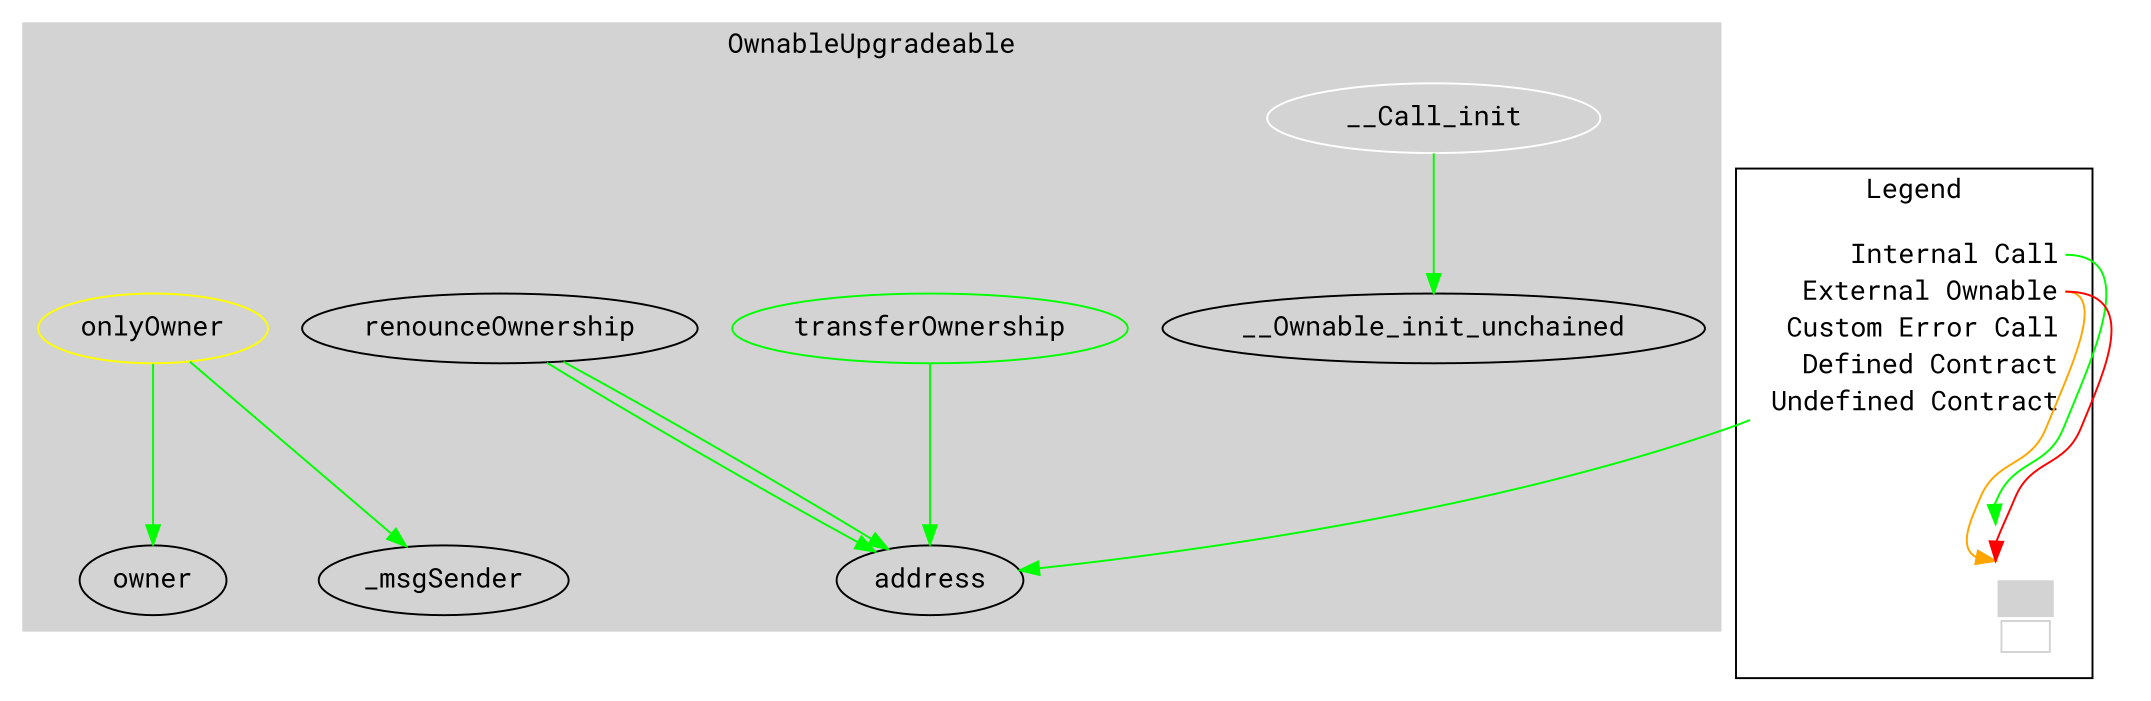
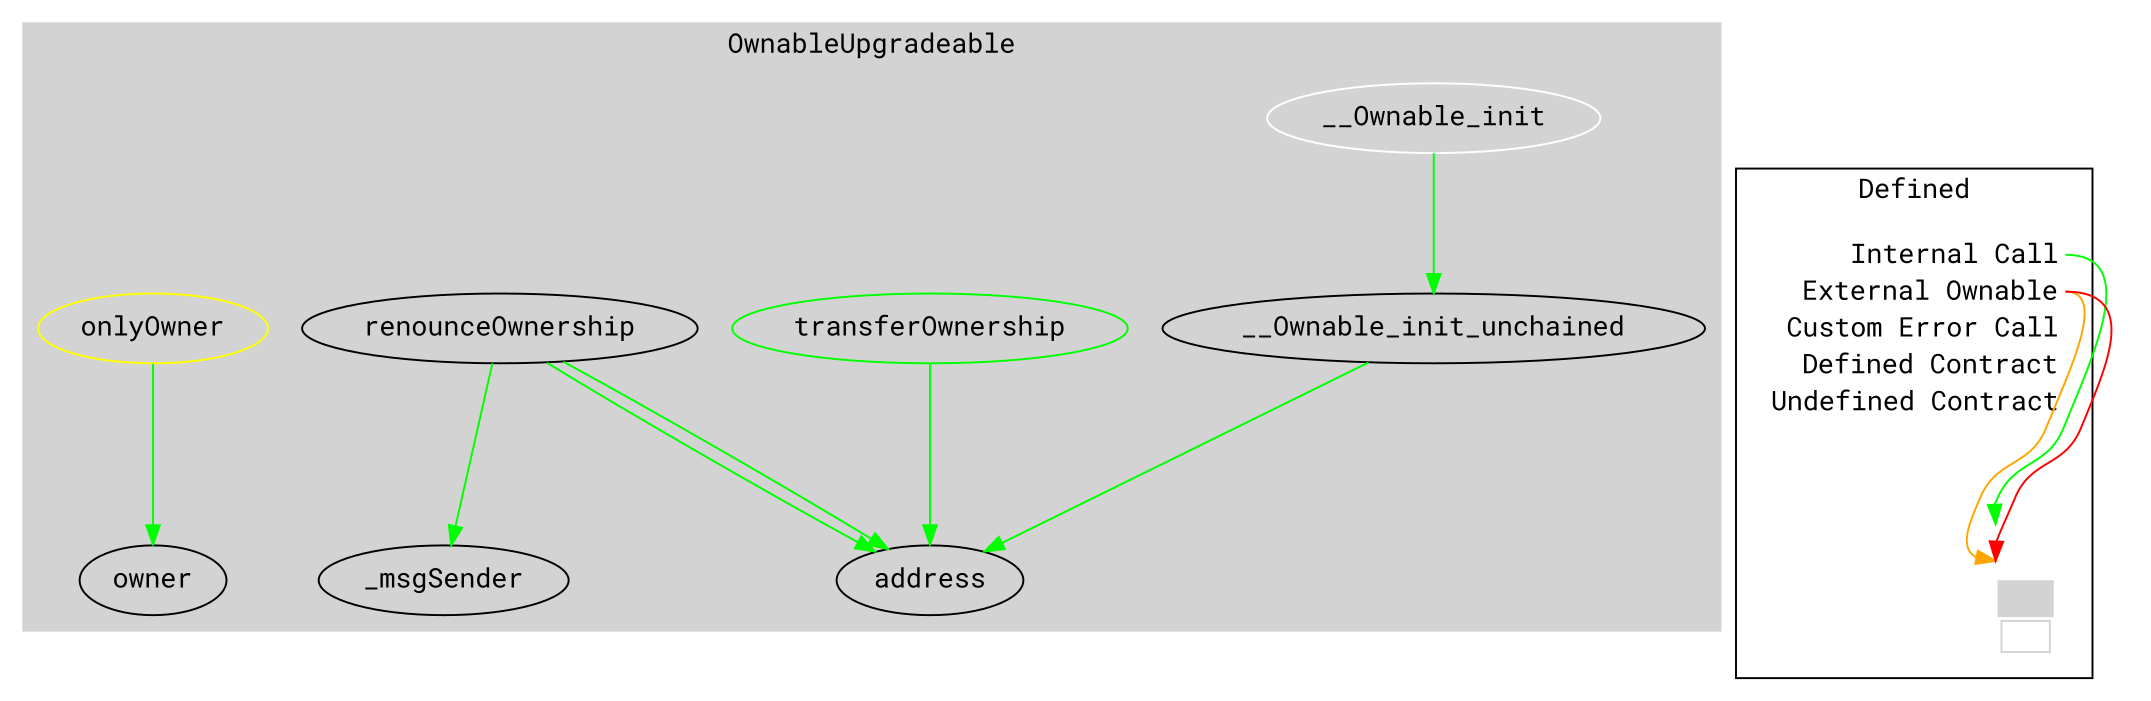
node "__Call_init": label "__Call_init" -> "__Ownable_init"
cluster "Legend": label "Legend" -> "Defined"
edge "onlyOwner" -> "_msgSender": now "renounceOwnership" -> "_msgSender"
edge "Internal Call" -> "address": now "__Ownable_init_unchained" -> "address"
